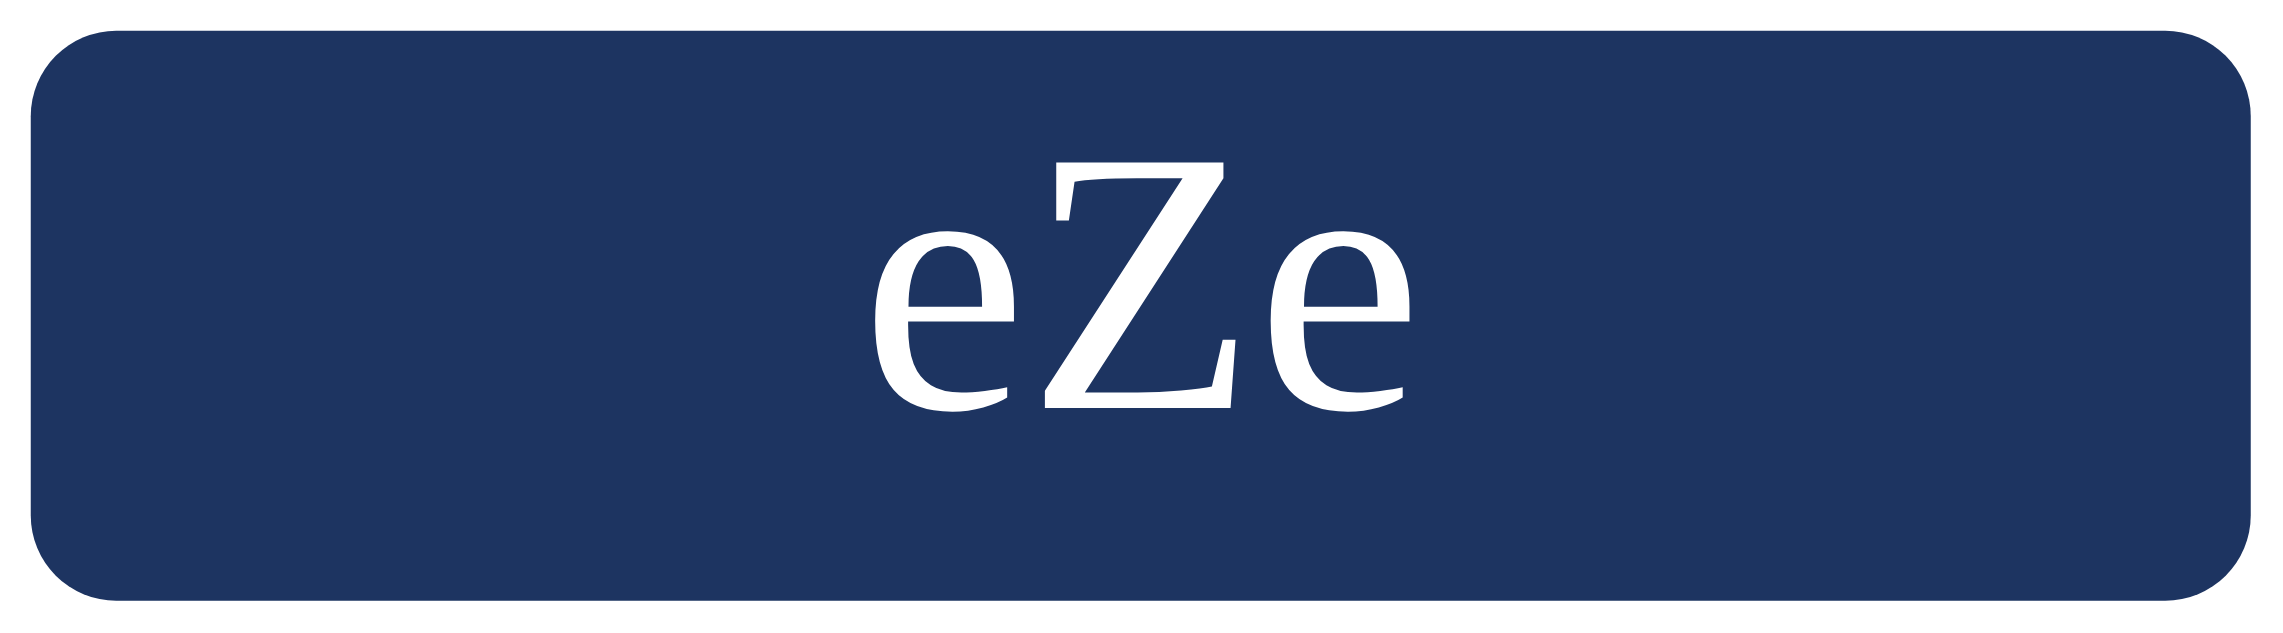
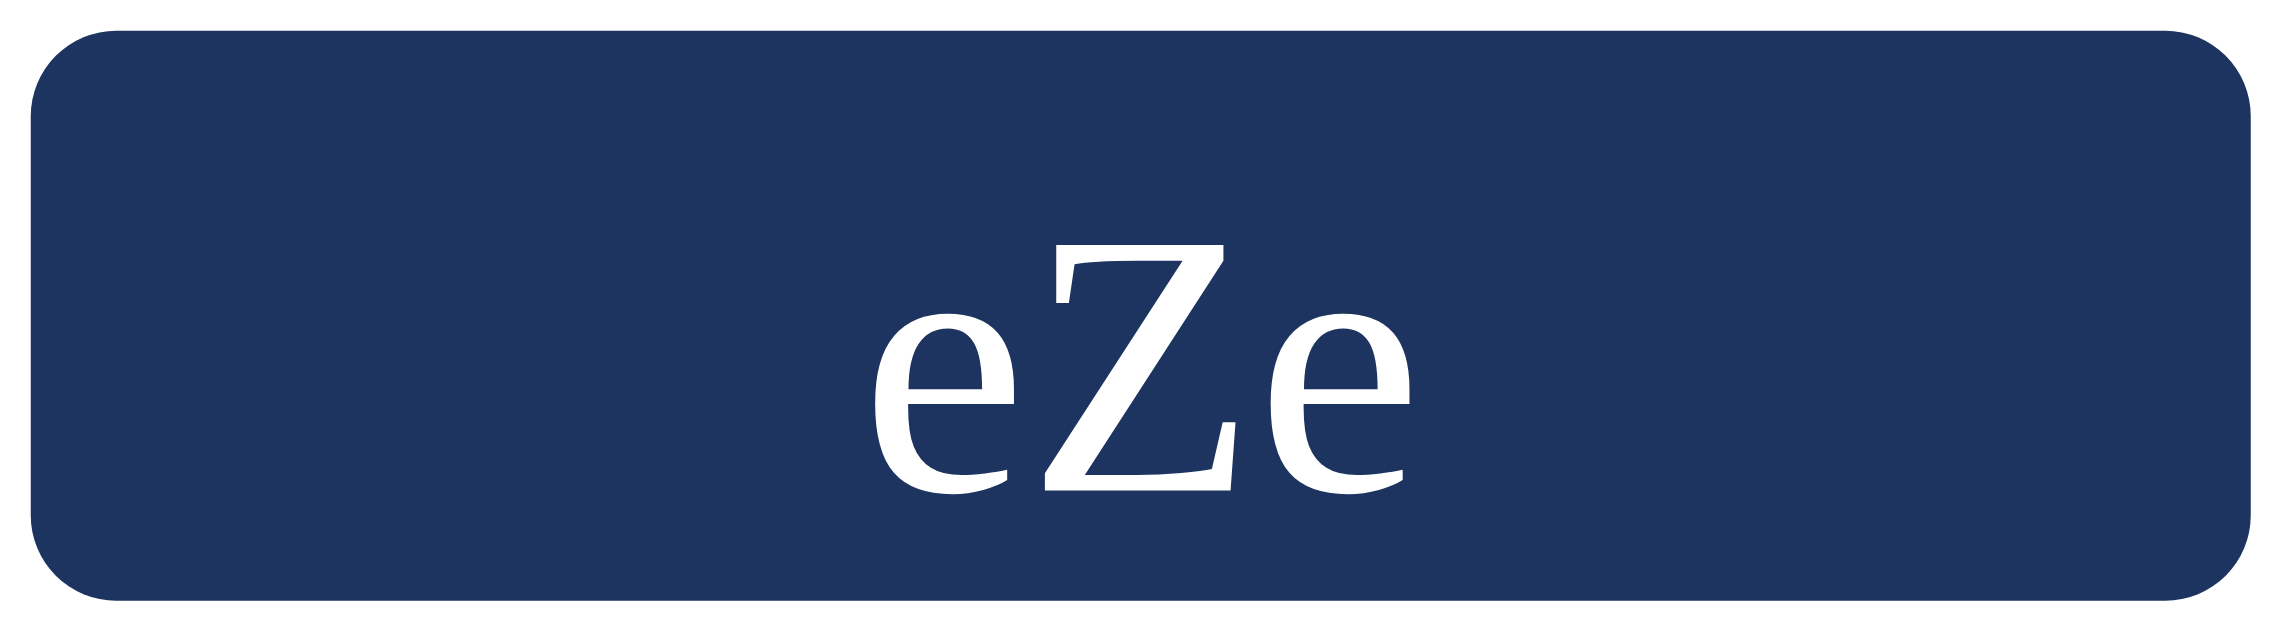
node "eZe": moved (1142, 281) -> (1142, 364)
